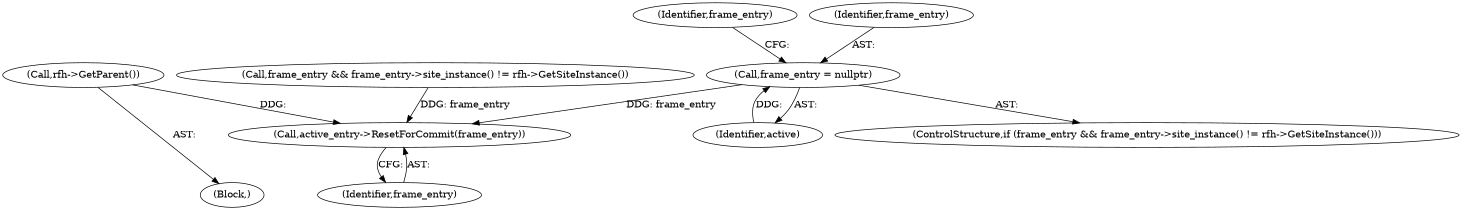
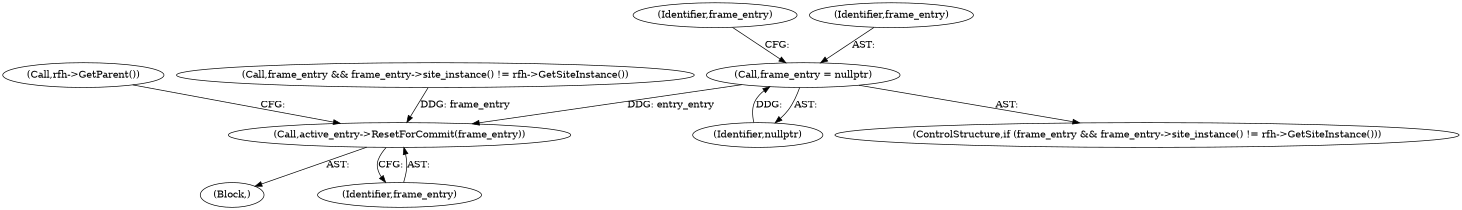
edge "(Call,rfh->GetParent())" -> "(Call,active_entry->ResetForCommit(frame_entry))": label "DDG: " -> "CFG: "
edge "(Call,frame_entry = nullptr)" -> "(Call,active_entry->ResetForCommit(frame_entry))": label "DDG: frame_entry" -> "DDG: entry_entry"
edge "(Call,rfh->GetParent())" -> "(Block,)": now "(Call,active_entry->ResetForCommit(frame_entry))" -> "(Block,)"
node "(Identifier,active)": label "(Identifier,active)" -> "(Identifier,nullptr)"
